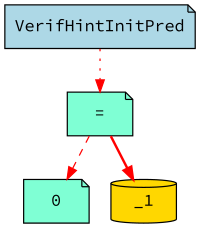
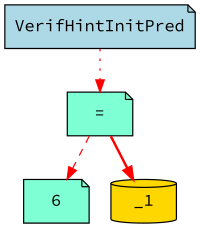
node "0": label "0" -> "6"
